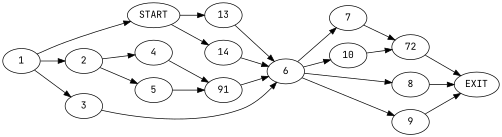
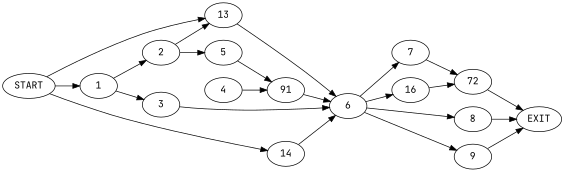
edge "1" -> "START": reversed
node "10": label "10" -> "16"
edge "2" -> "4": now "2" -> "13"
